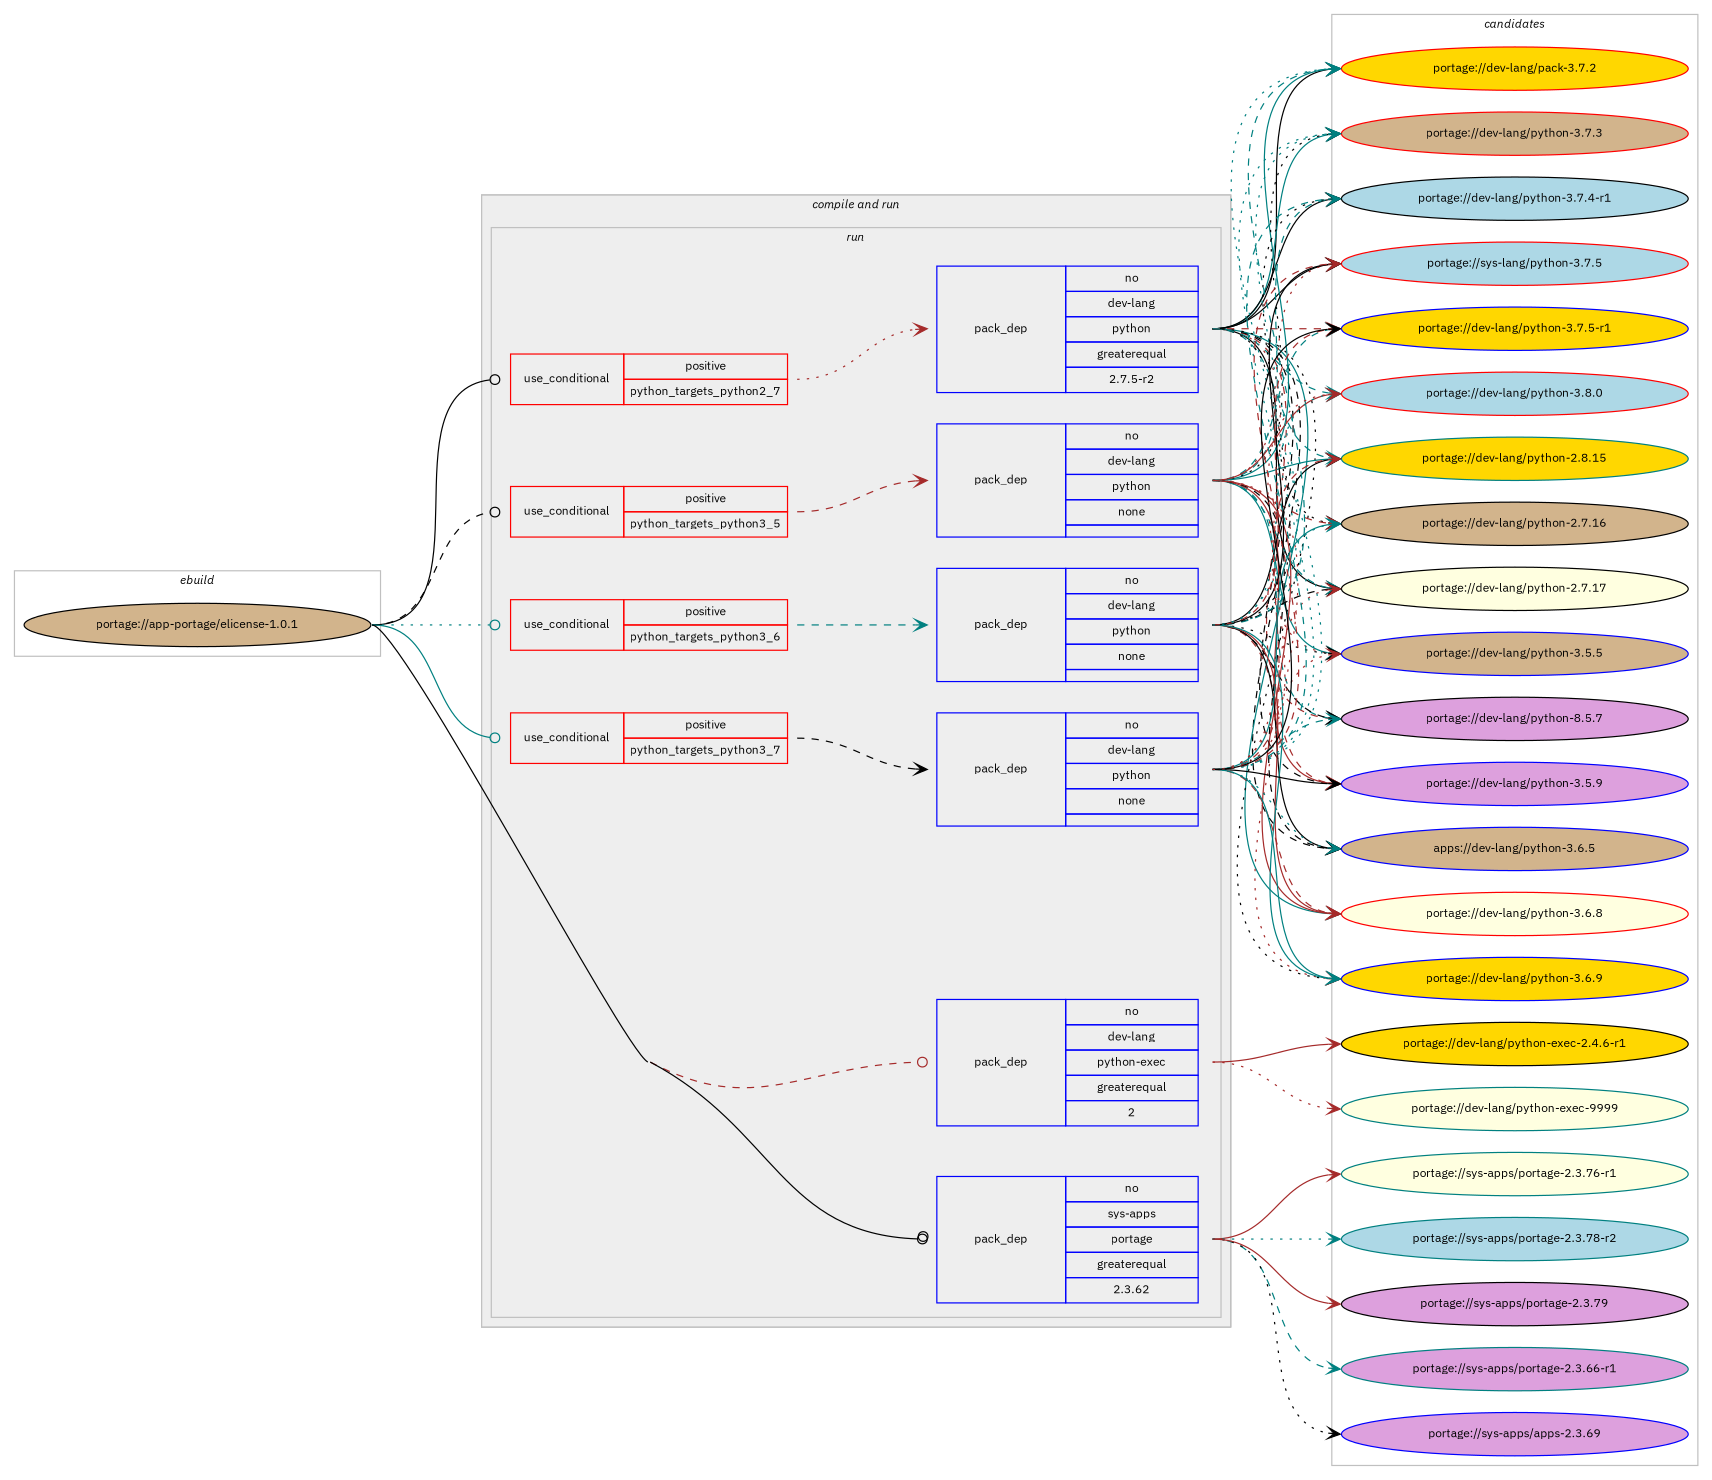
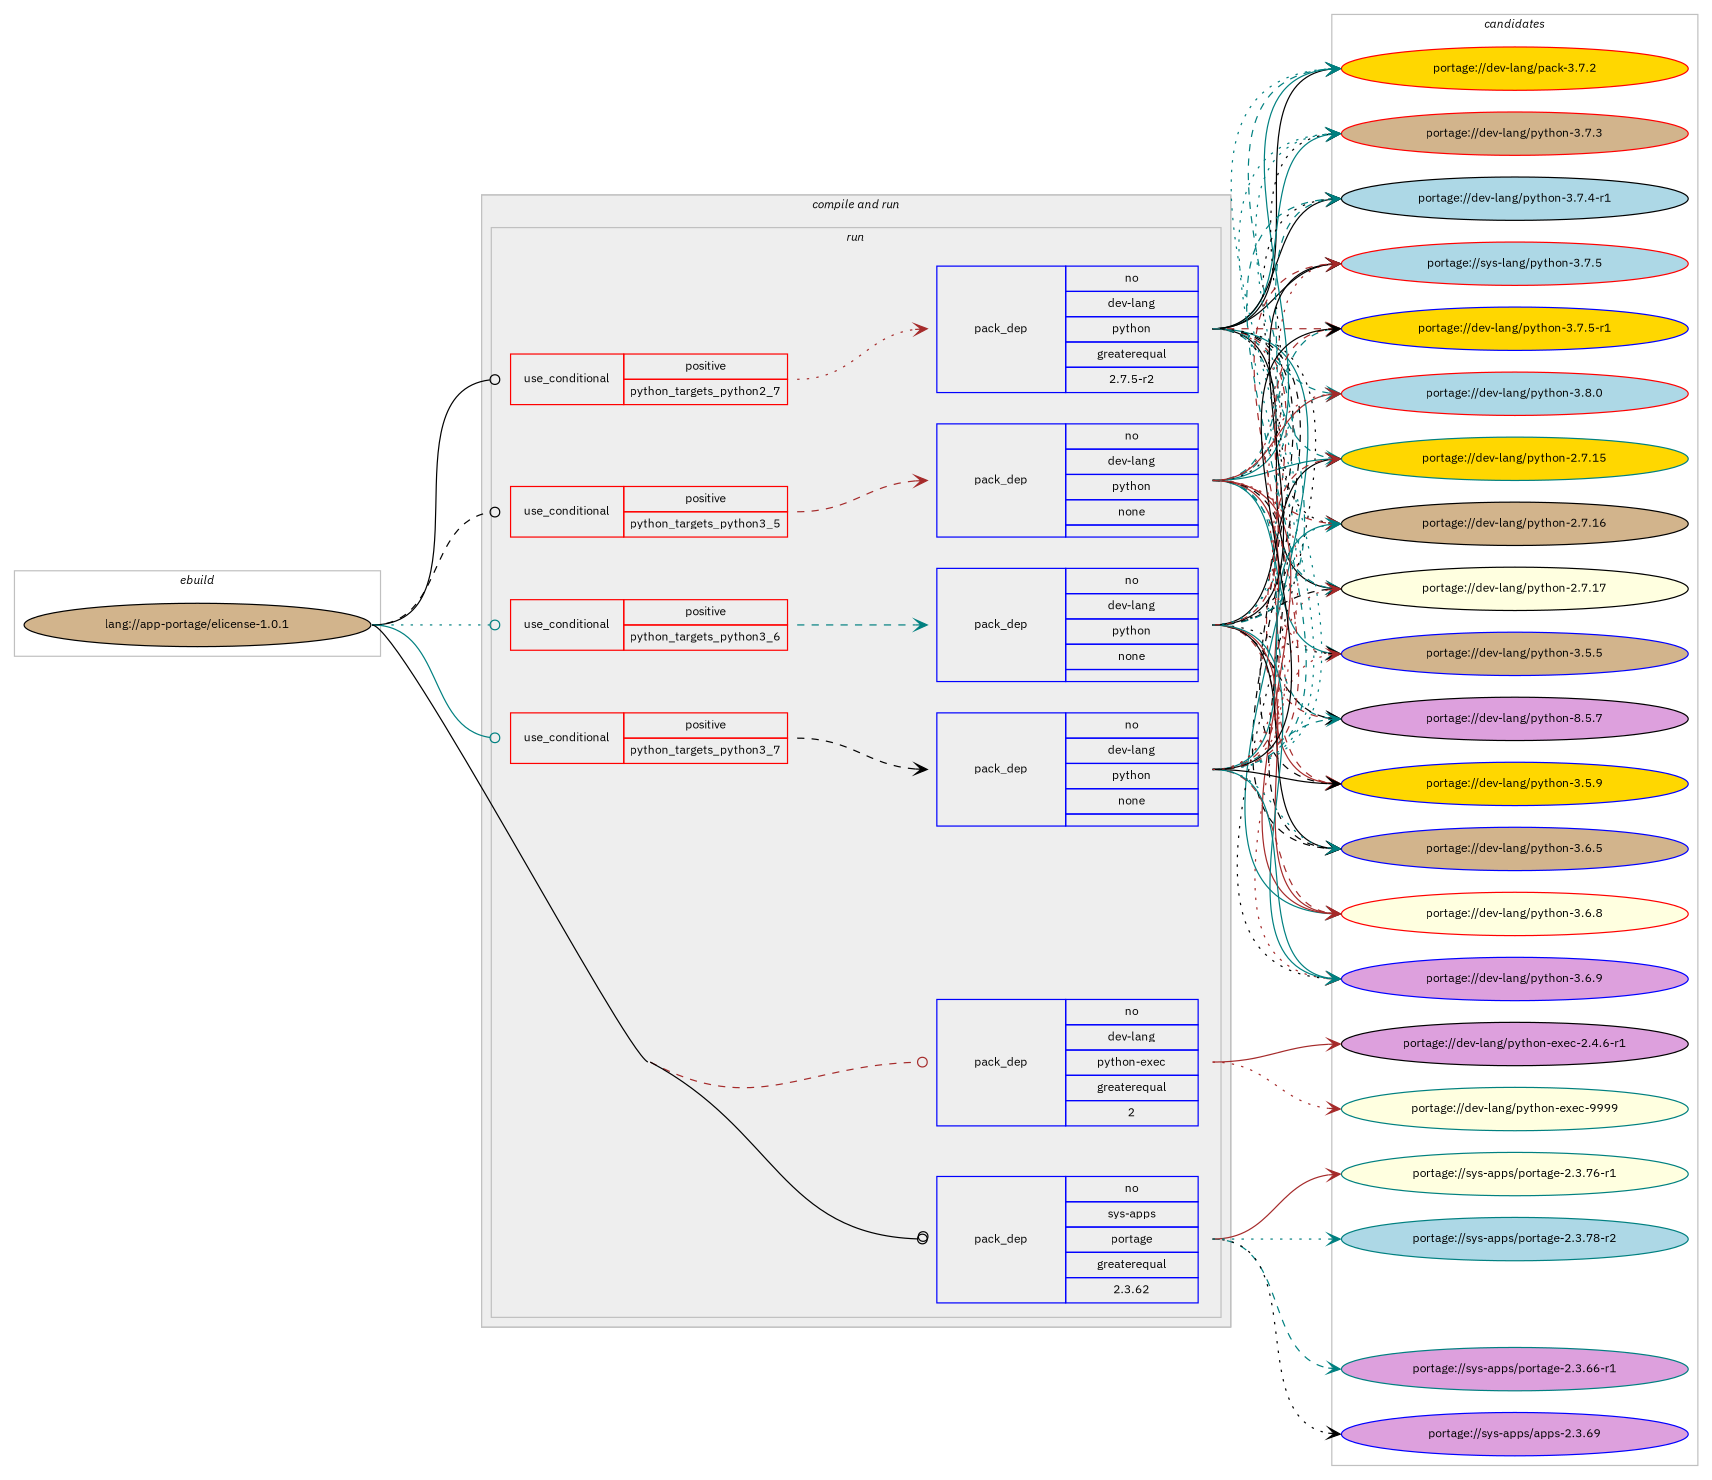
node "portage://dev-lang/python-2.8.15": label "portage://dev-lang/python-2.8.15" -> "portage://dev-lang/python-2.7.15"
node "portage://app-portage/elicense-1.0.1": label "portage://app-portage/elicense-1.0.1" -> "lang://app-portage/elicense-1.0.1"
node "portage://dev-lang/python-3.5.9": fillcolor plum -> gold
node "apps://dev-lang/python-3.6.5": label "apps://dev-lang/python-3.6.5" -> "portage://dev-lang/python-3.6.5"
node "portage://dev-lang/python-3.6.9": fillcolor gold -> plum
node "portage://dev-lang/python-exec-2.4.6-r1": fillcolor gold -> plum
node "portage://sys-apps/portage-2.3.79": removed
